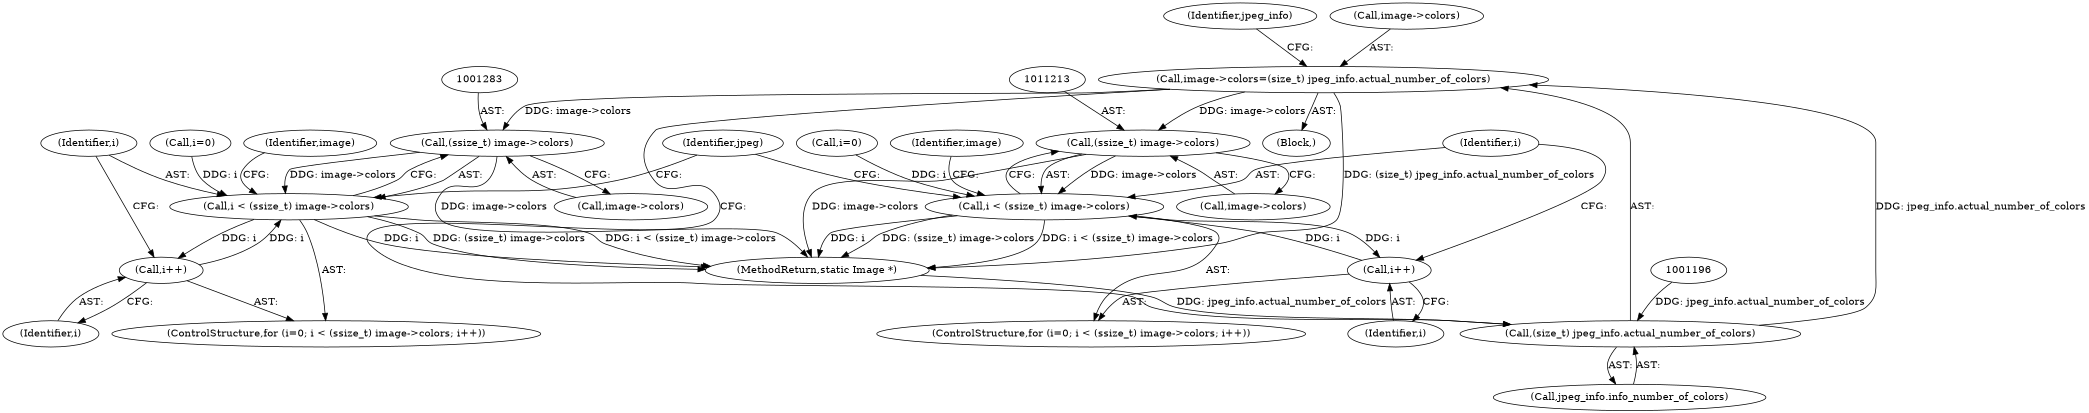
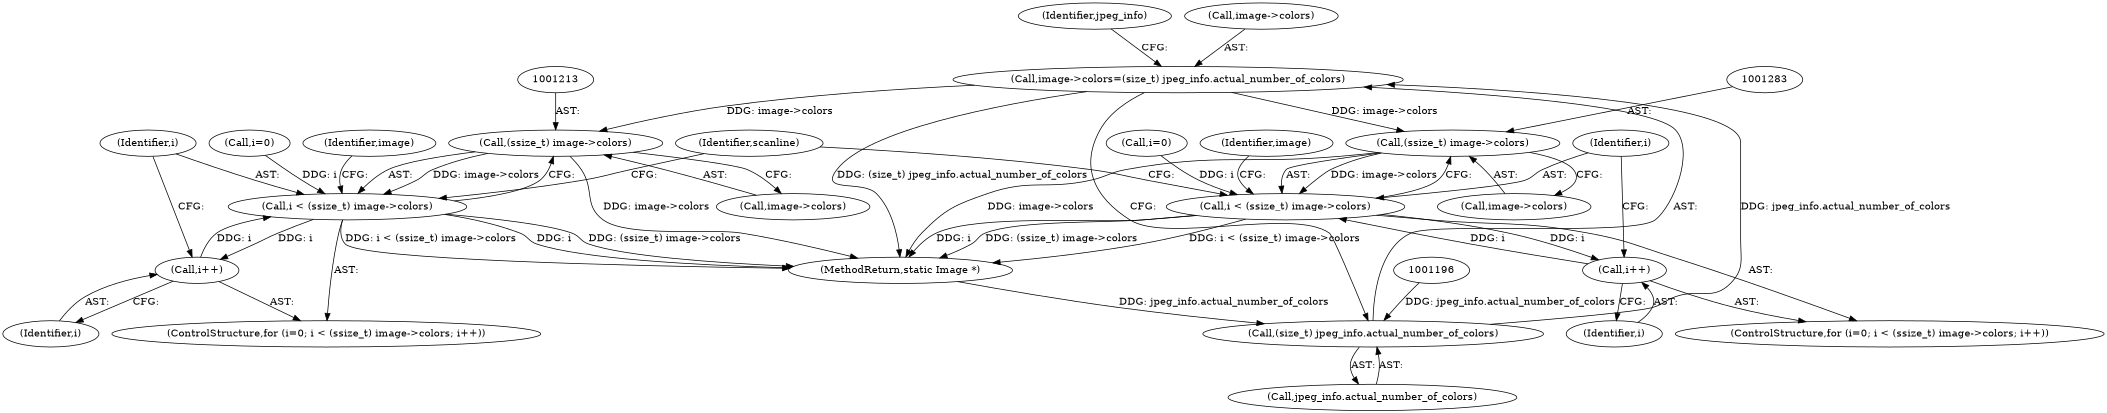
node "1011213": label "1011213" -> "1001213"
node "(Identifier,jpeg)": label "(Identifier,jpeg)" -> "(Identifier,scanline)"
node "(Block,)": removed
node "(Call,jpeg_info.info_number_of_colors)": label "(Call,jpeg_info.info_number_of_colors)" -> "(Call,jpeg_info.actual_number_of_colors)"
